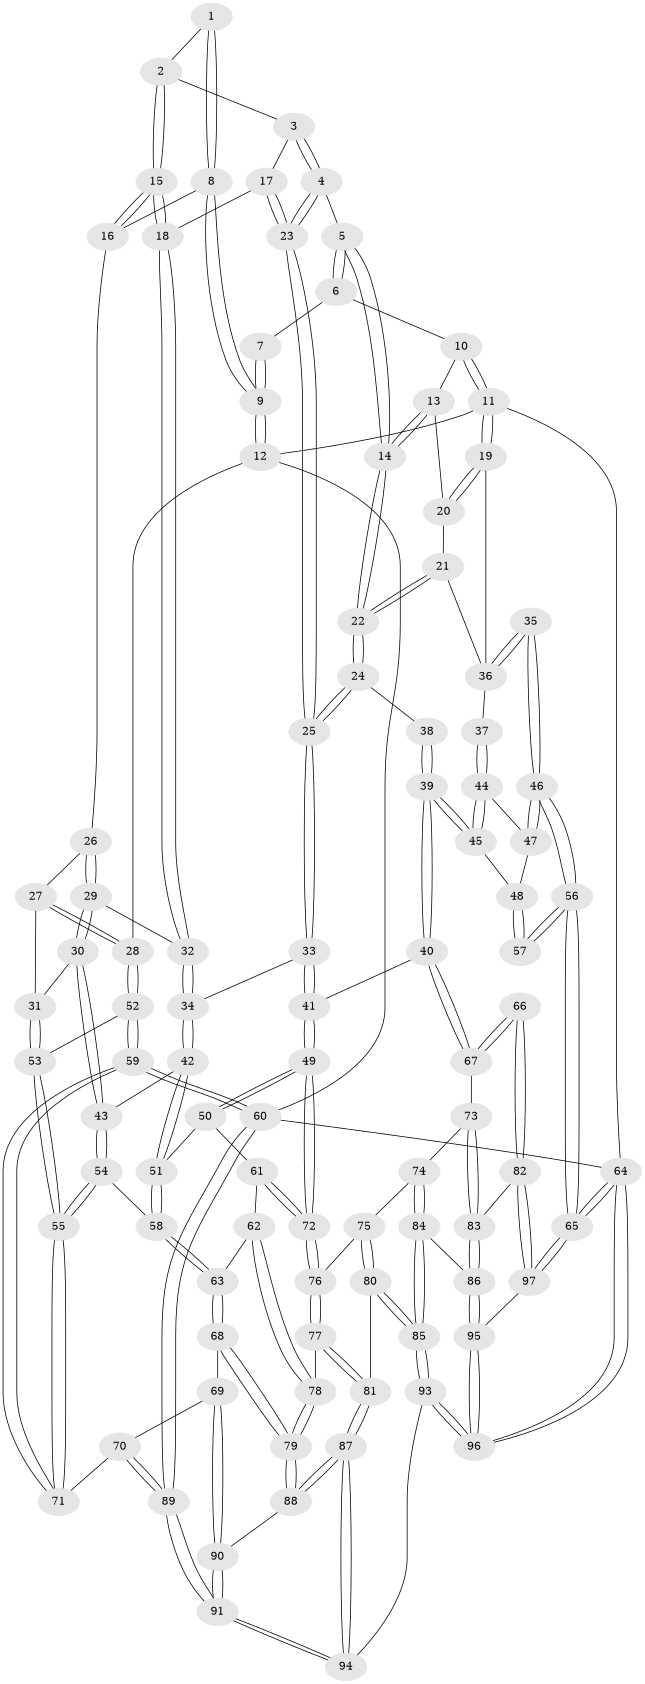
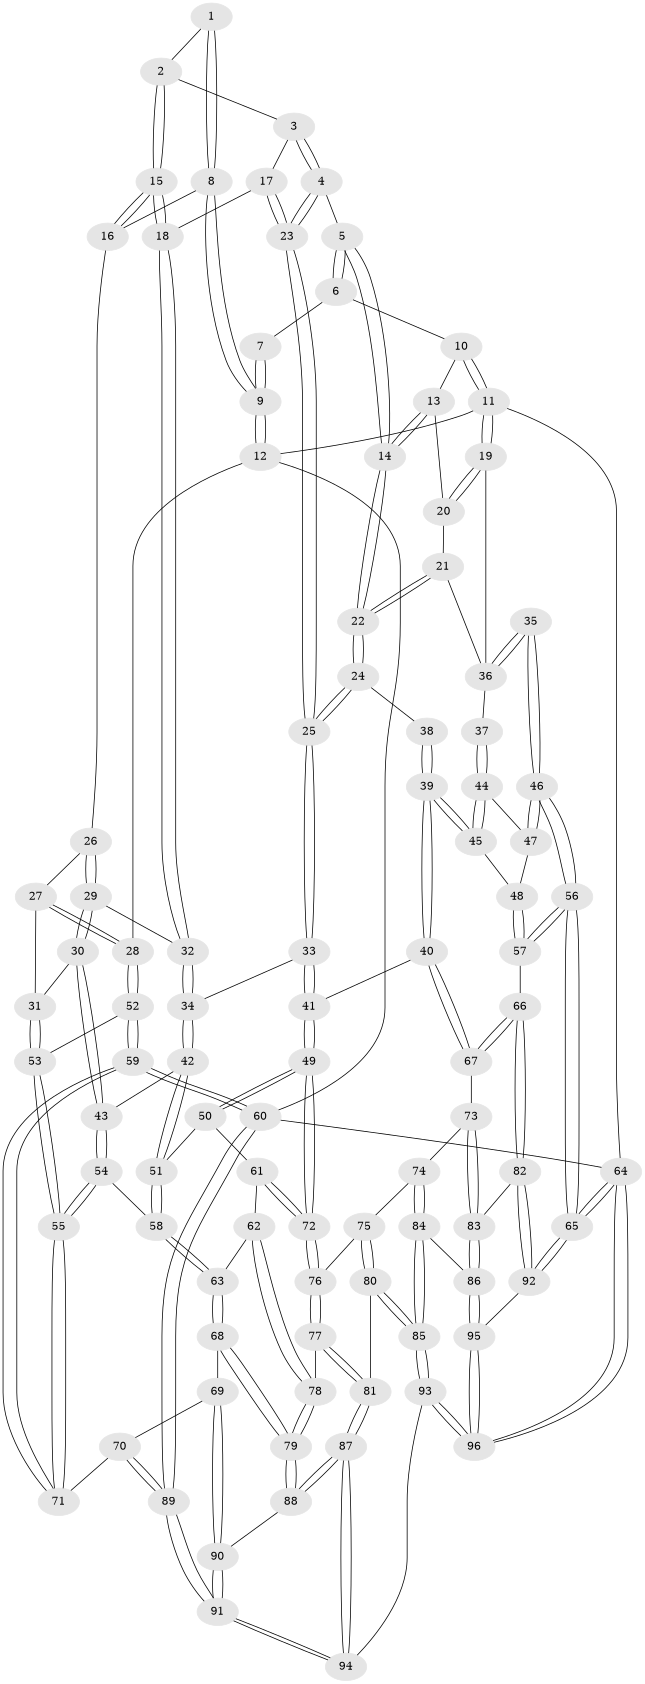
edge "57" -- "66": added
node "97": label "97" -> "92"
